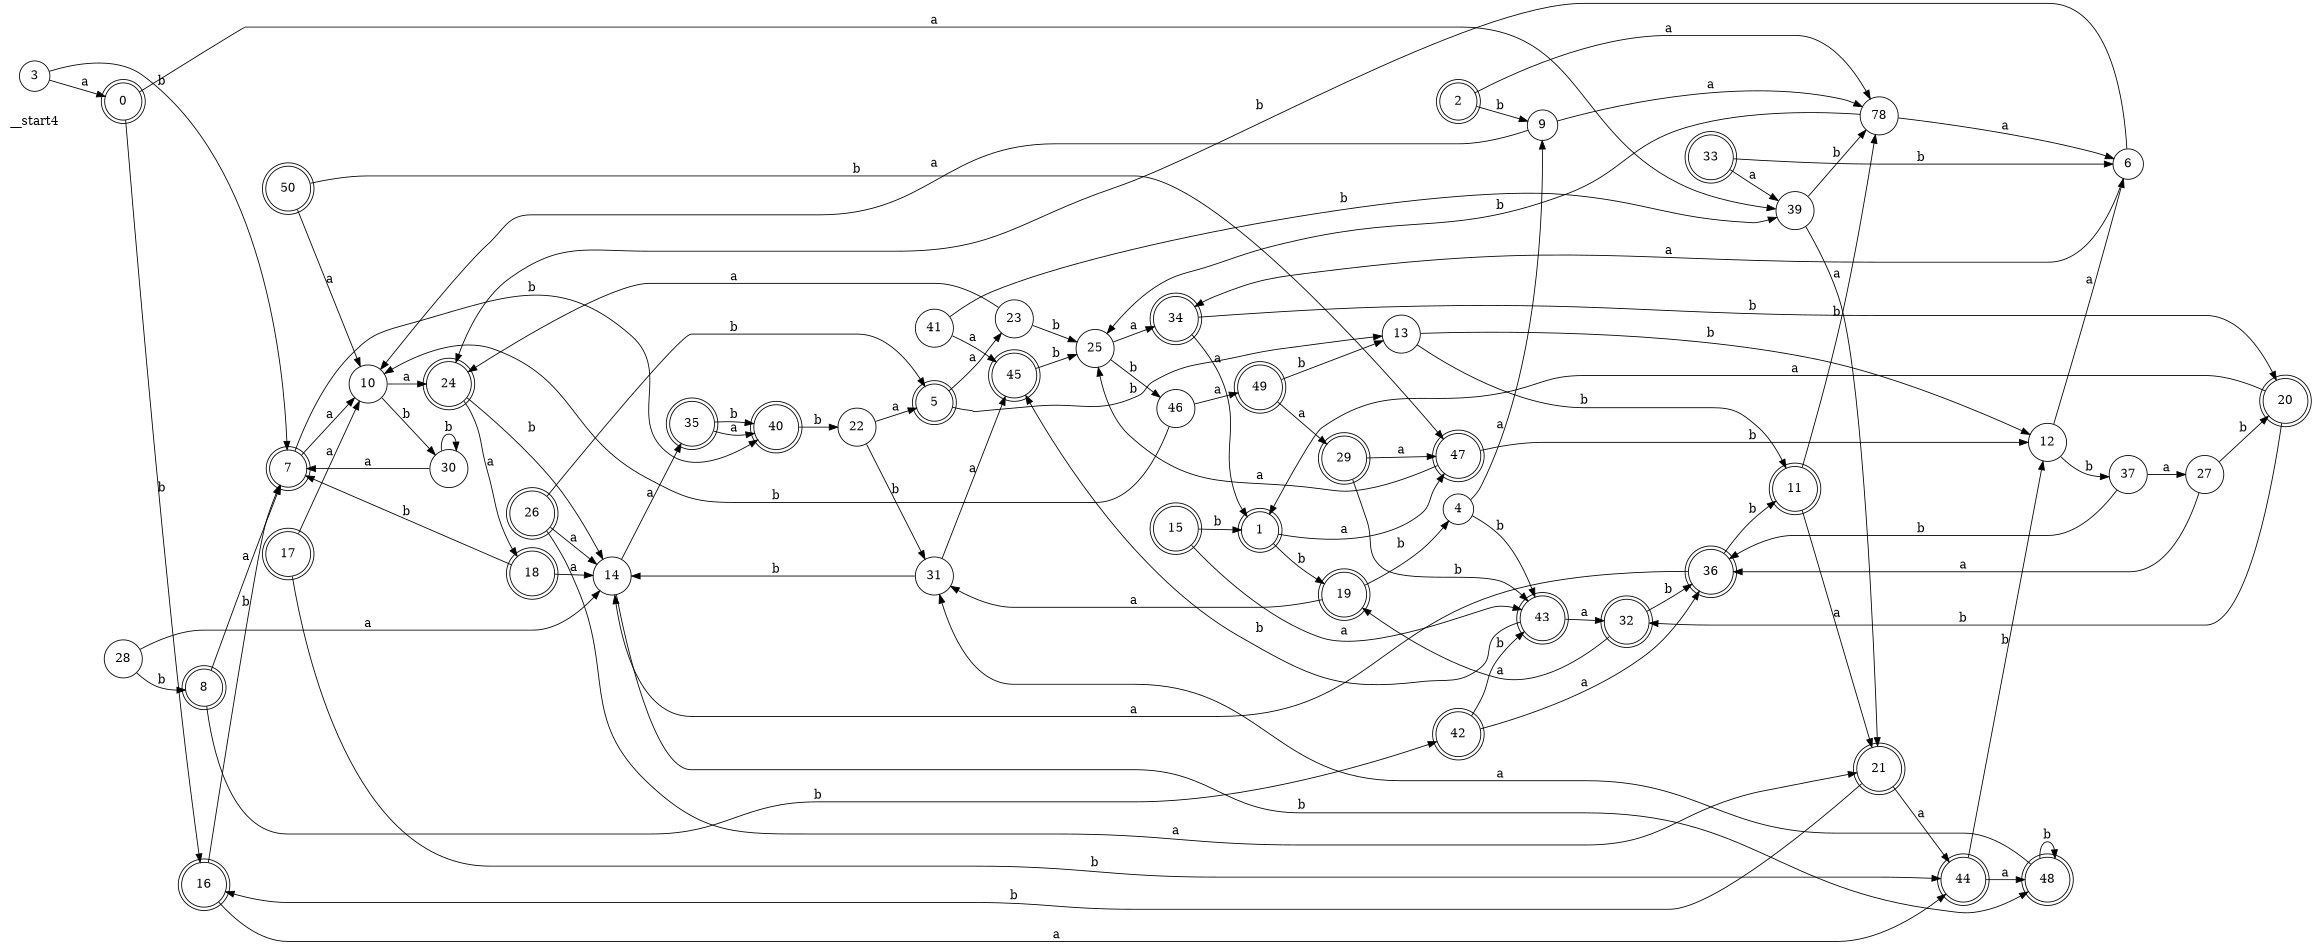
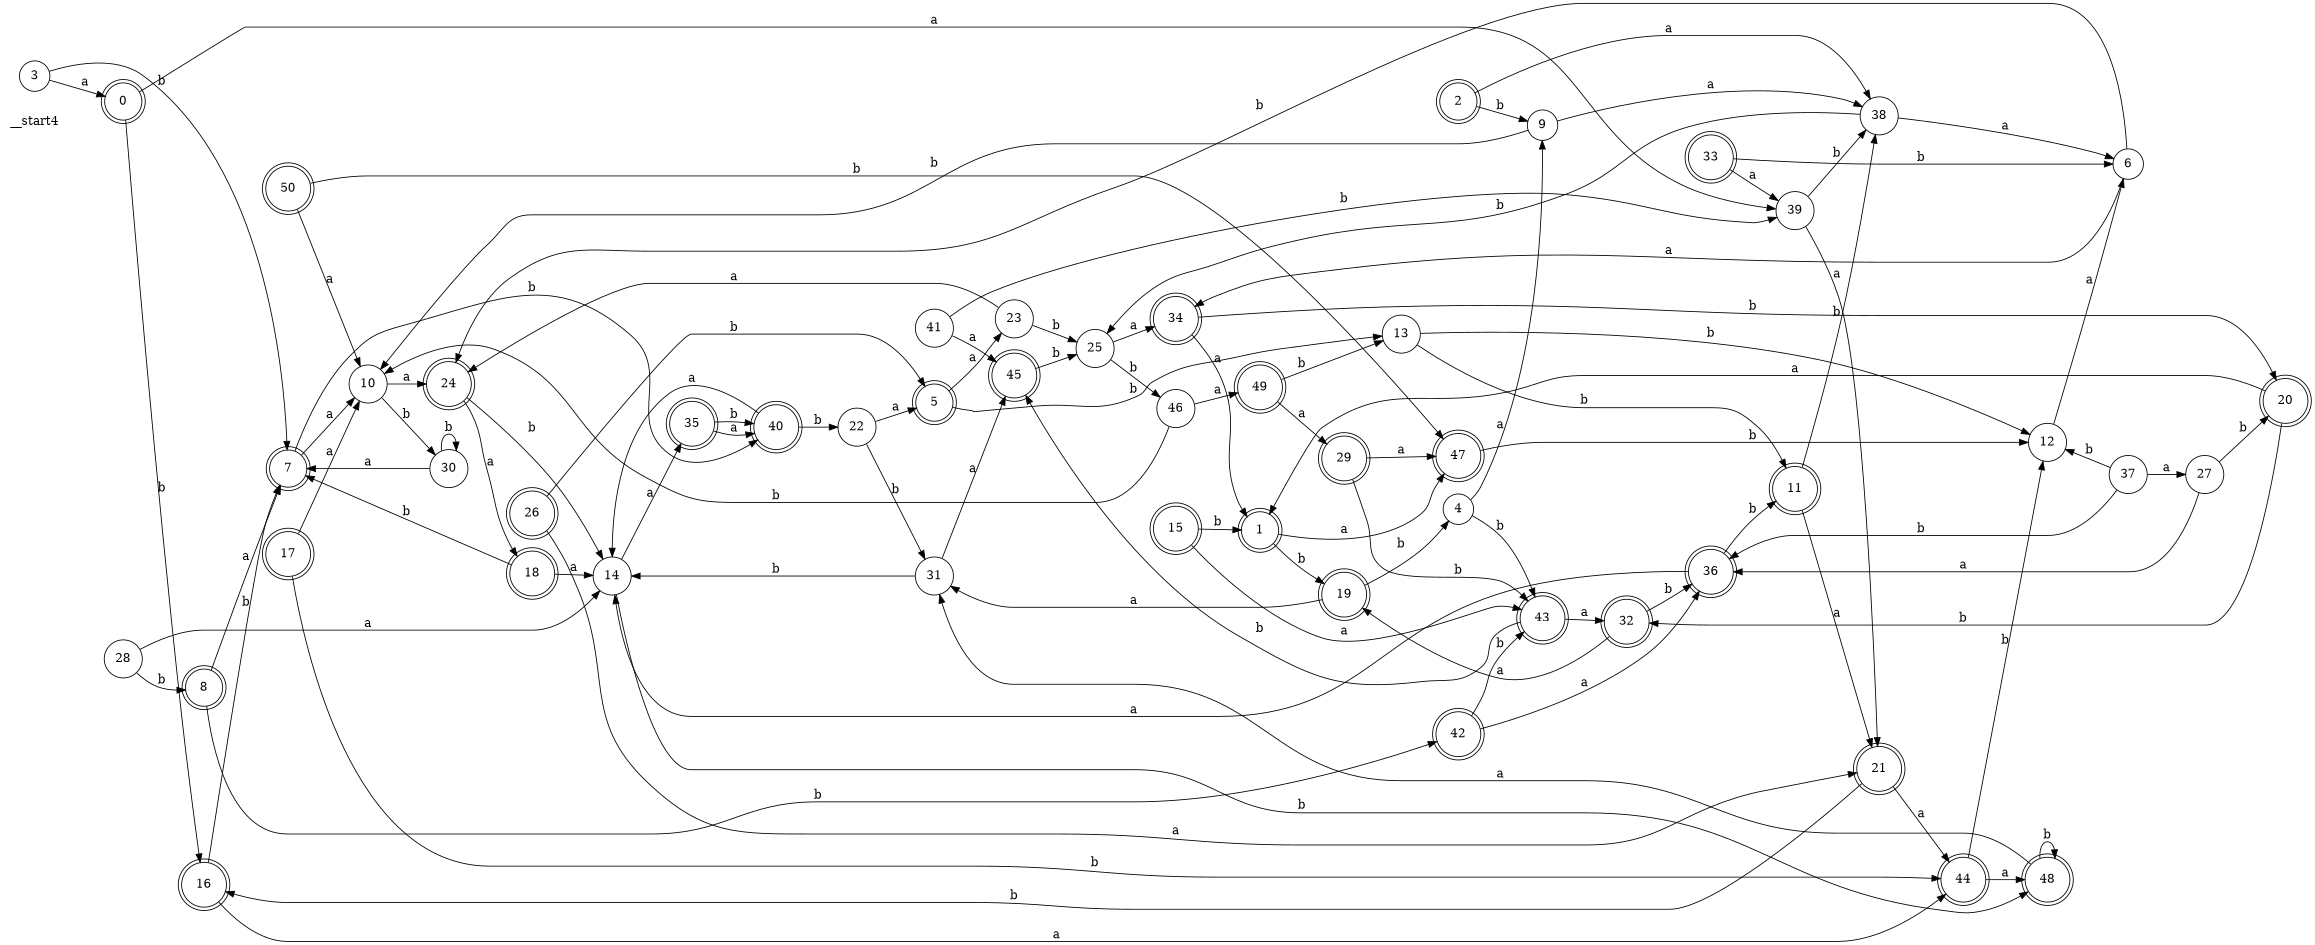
node "78": label "78" -> "38"
edge "9" -> "10": label "a" -> "b"
edge "12" -> "37": reversed
edge "47" -> "25": removed, label "a"
edge "26" -> "14": now "40" -> "14"
